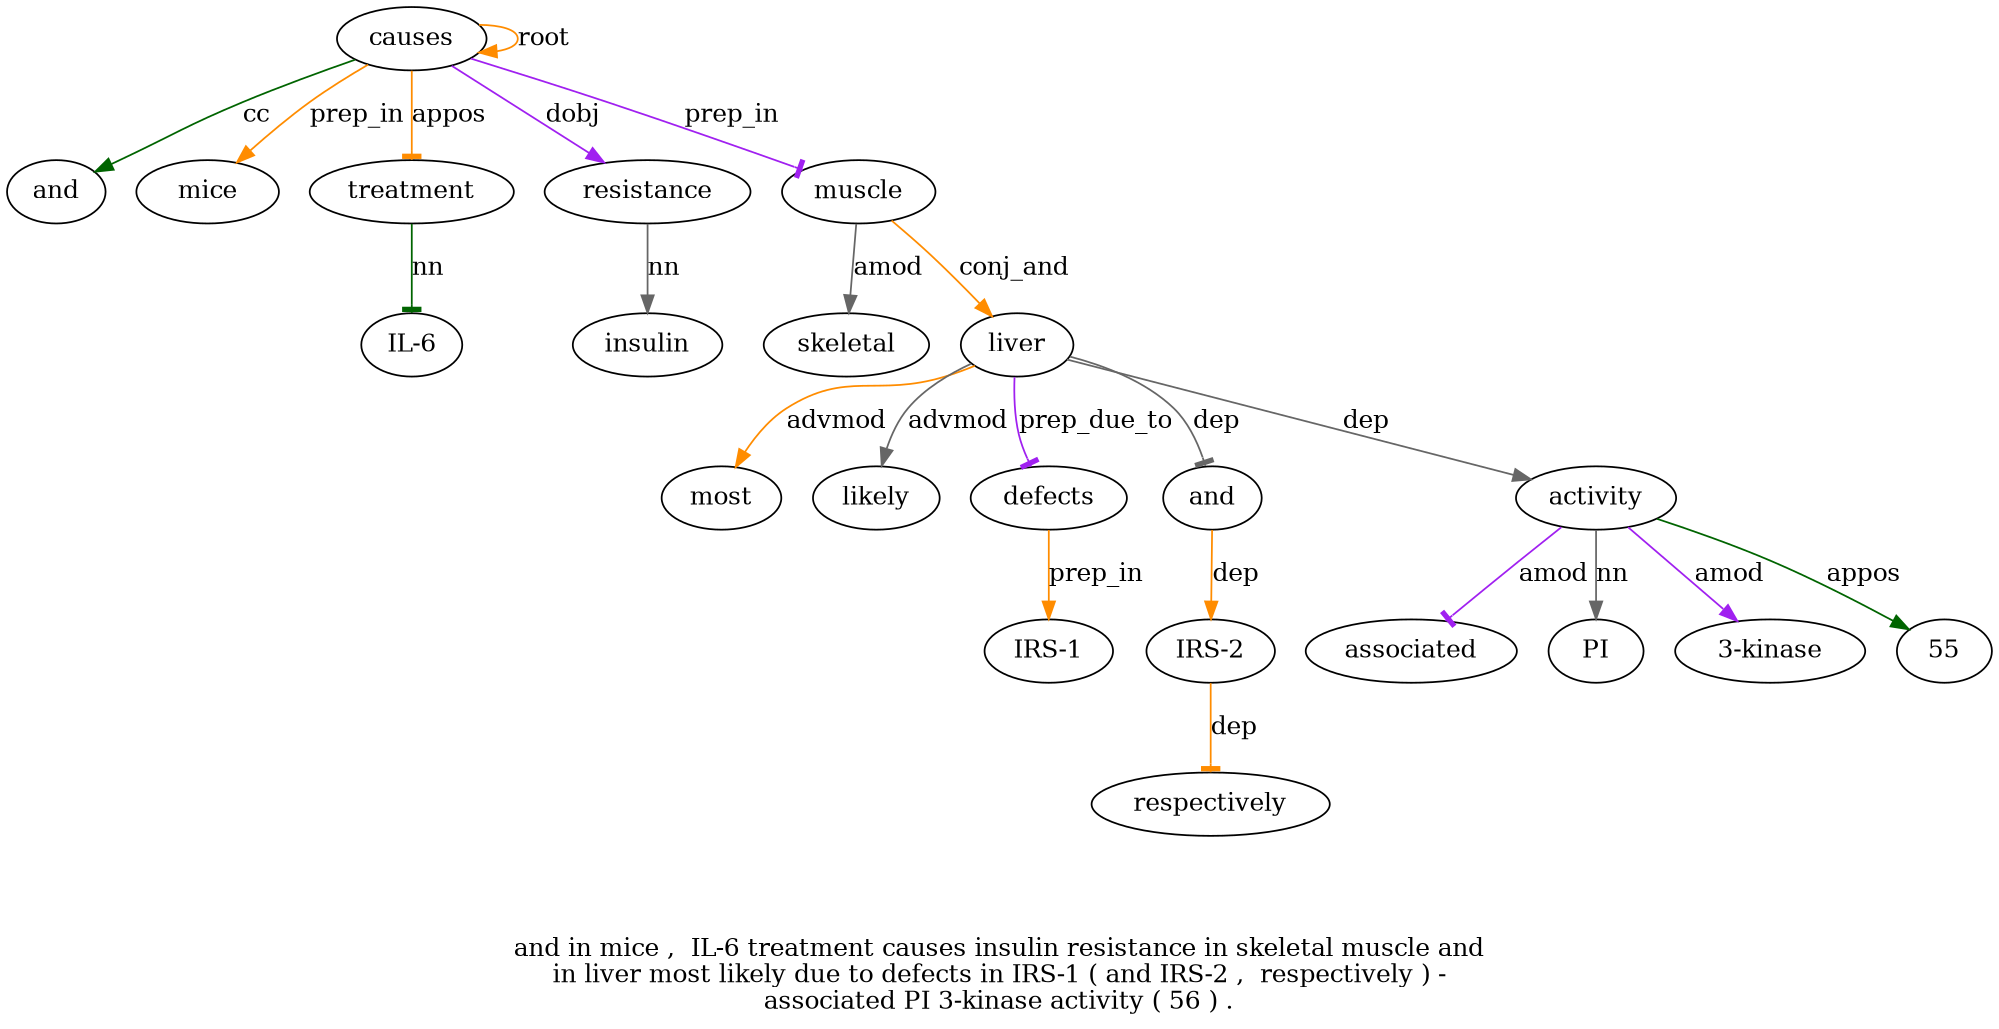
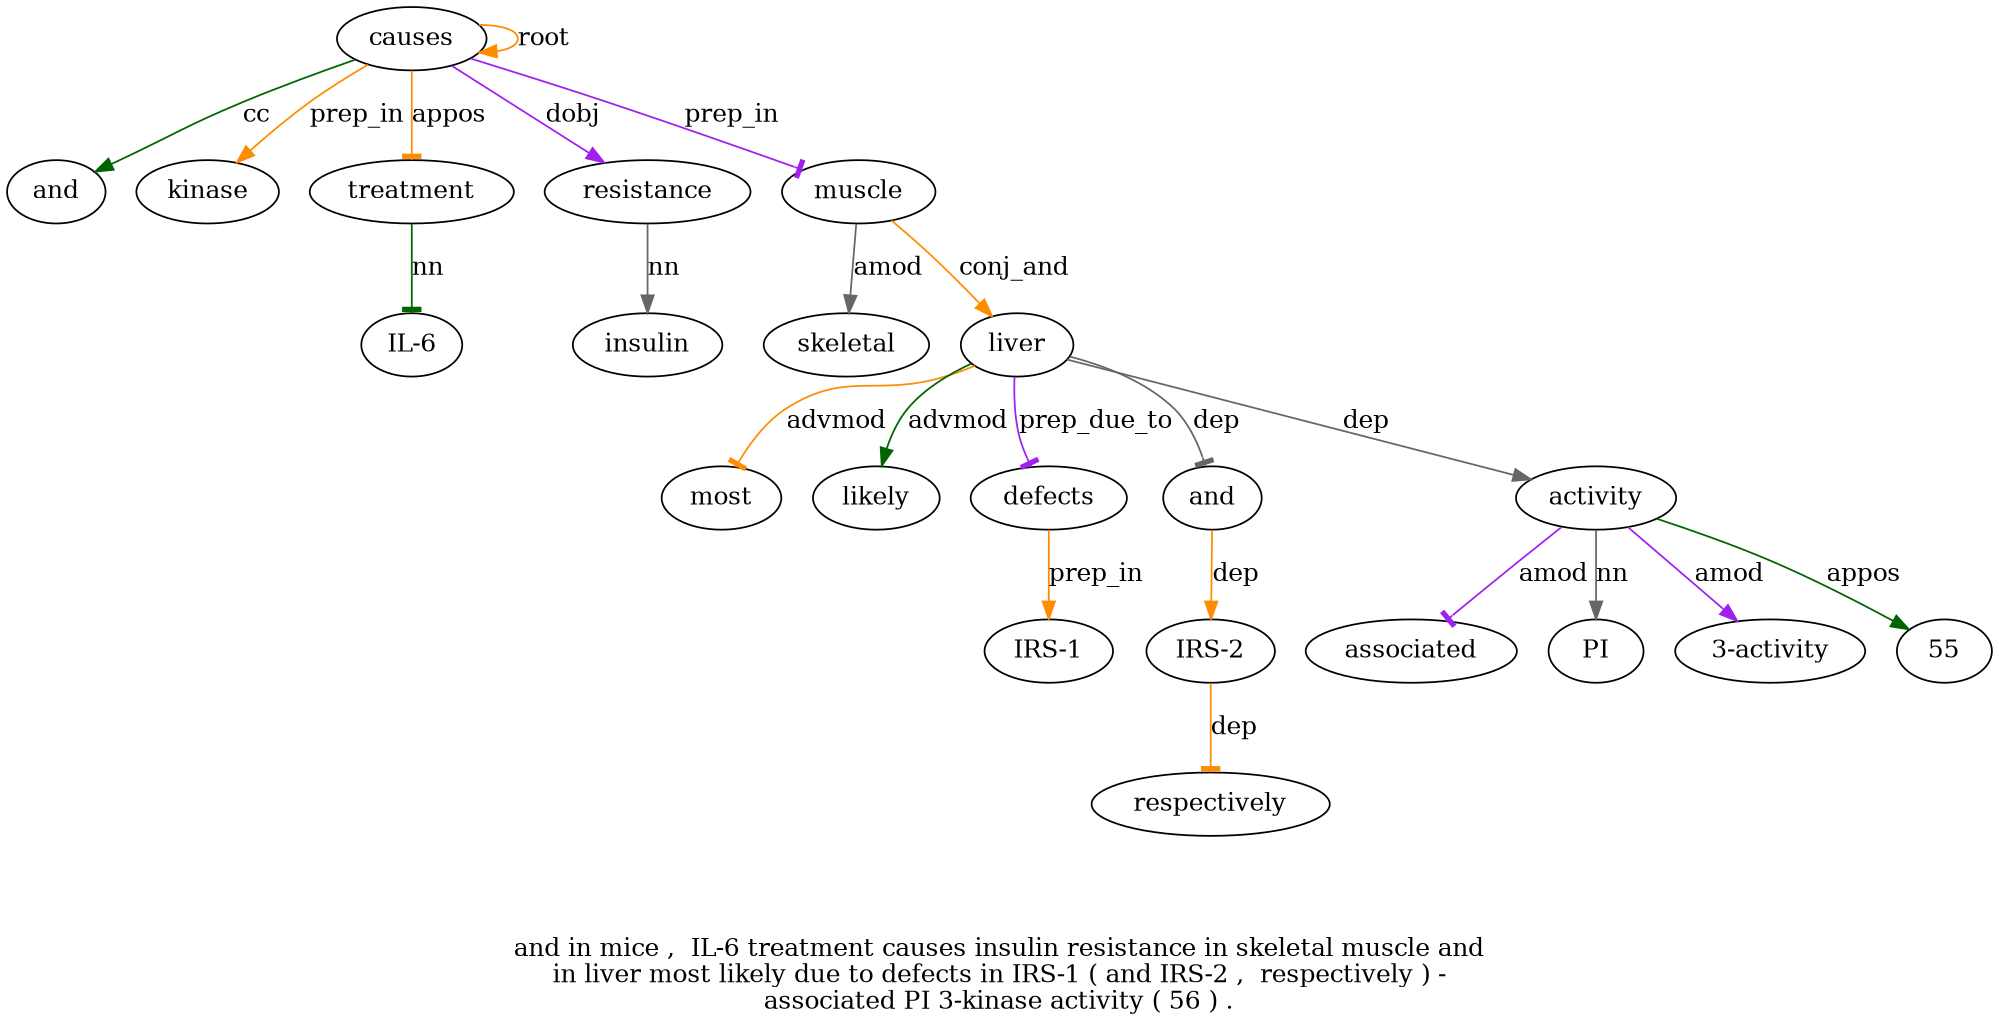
node "mice": label "mice" -> "kinase"
edge "liver" -> "most": arrowhead normal -> tee
edge "liver" -> "likely": color gray40 -> darkgreen
node "3-kinase": label "3-kinase" -> "3-activity"
